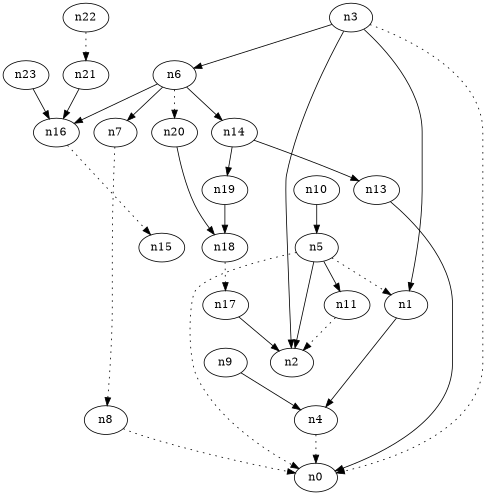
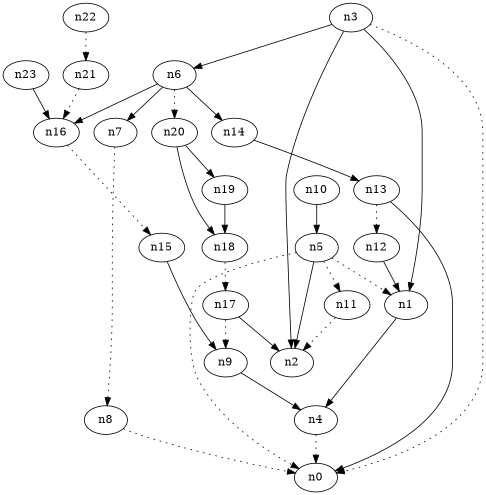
edge "n21" -> "n16": style solid -> dotted
edge "n14" -> "n19": now "n20" -> "n19"
node "n12": added
edge "n5" -> "n11": style solid -> dotted
edge "n15" -> "n9": added
edge "n17" -> "n9": added
